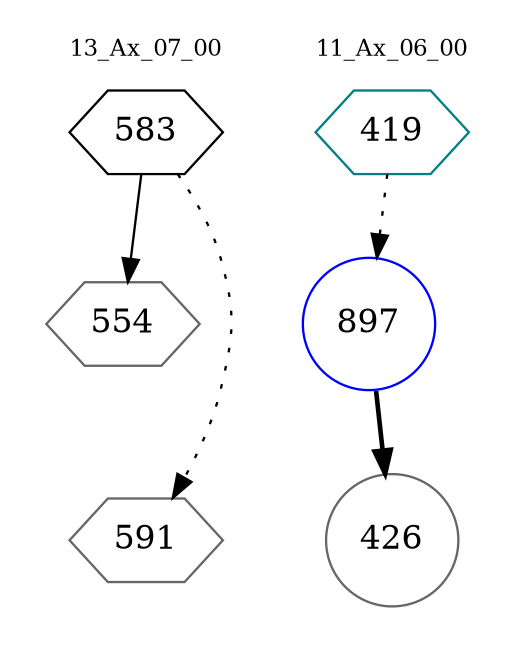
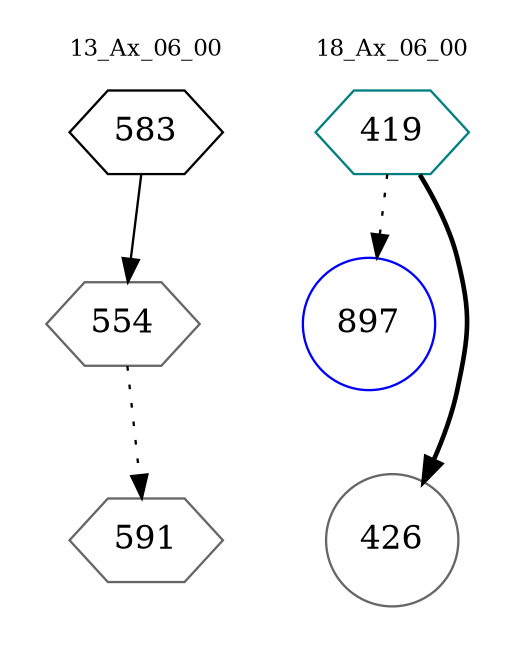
cluster "13_Ax_07_00": label "13_Ax_07_00" -> "13_Ax_06_00"
cluster "11_Ax_06_00": label "11_Ax_06_00" -> "18_Ax_06_00"
edge "583" -> "591": now "554" -> "591"
edge "897" -> "426": now "419" -> "426"
